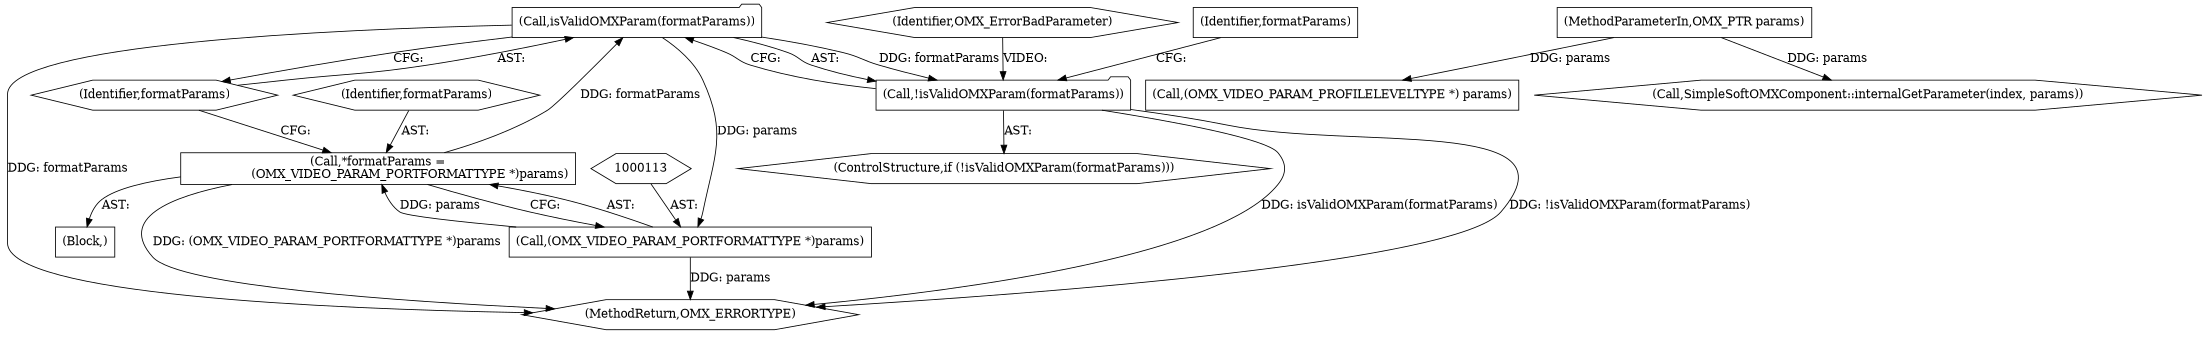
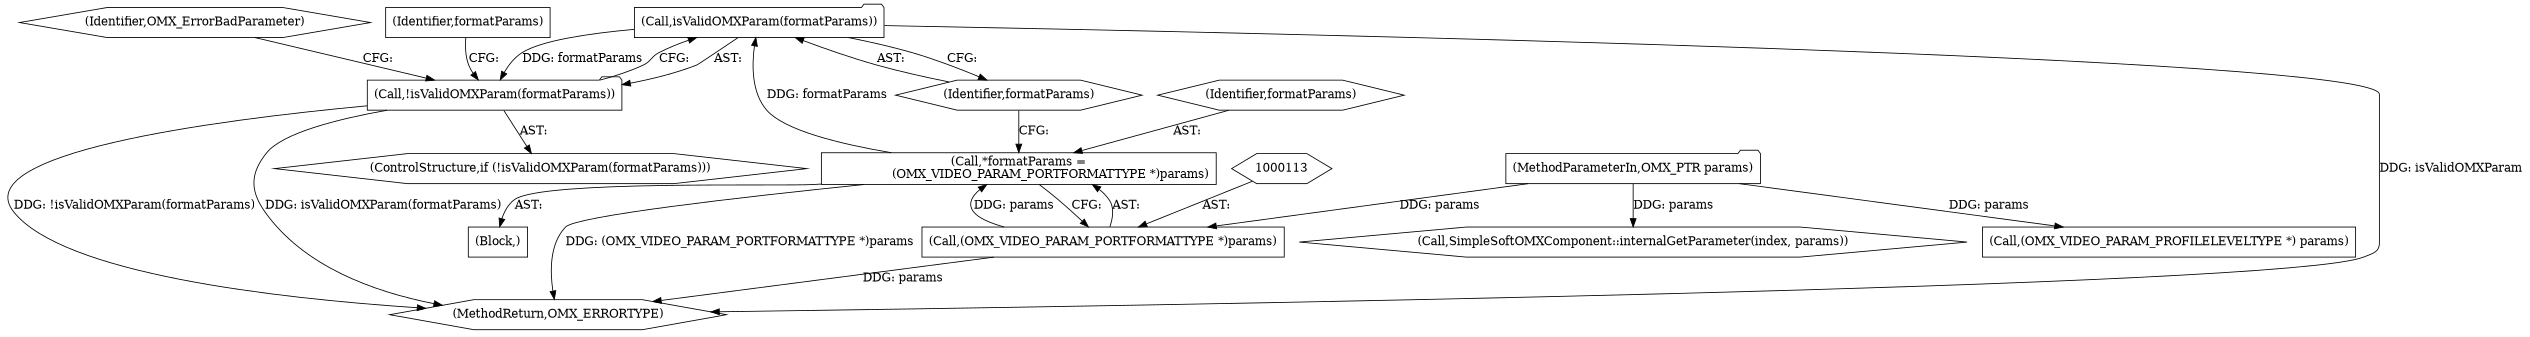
node "(MethodParameterIn,OMX_PTR params)": shape box -> folder
edge "(Identifier,OMX_ErrorBadParameter)" -> "(Call,!isValidOMXParam(formatParams))": label "VIDEO: " -> "CFG: "
edge "(Call,isValidOMXParam(formatParams))" -> "(Call,(OMX_VIDEO_PARAM_PORTFORMATTYPE *)params)": now "(MethodParameterIn,OMX_PTR params)" -> "(Call,(OMX_VIDEO_PARAM_PORTFORMATTYPE *)params)"
edge "(Call,isValidOMXParam(formatParams))" -> "(MethodReturn,OMX_ERRORTYPE)": label "DDG: formatParams" -> "DDG: isValidOMXParam"
